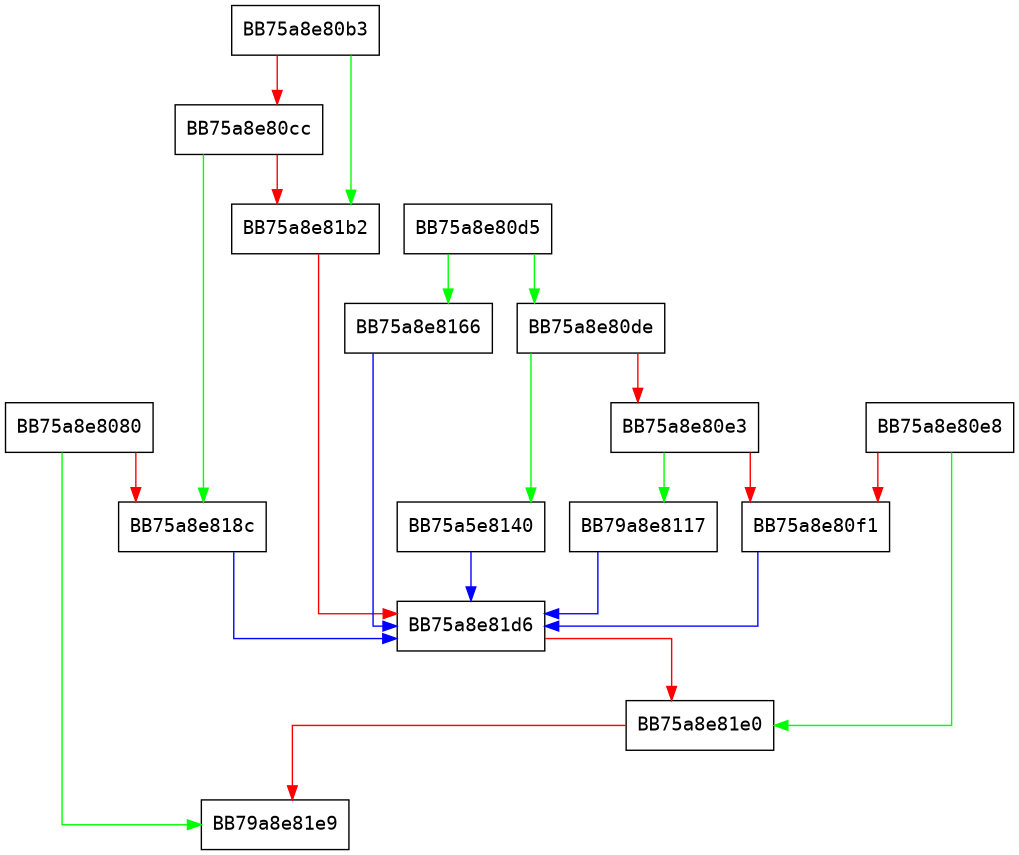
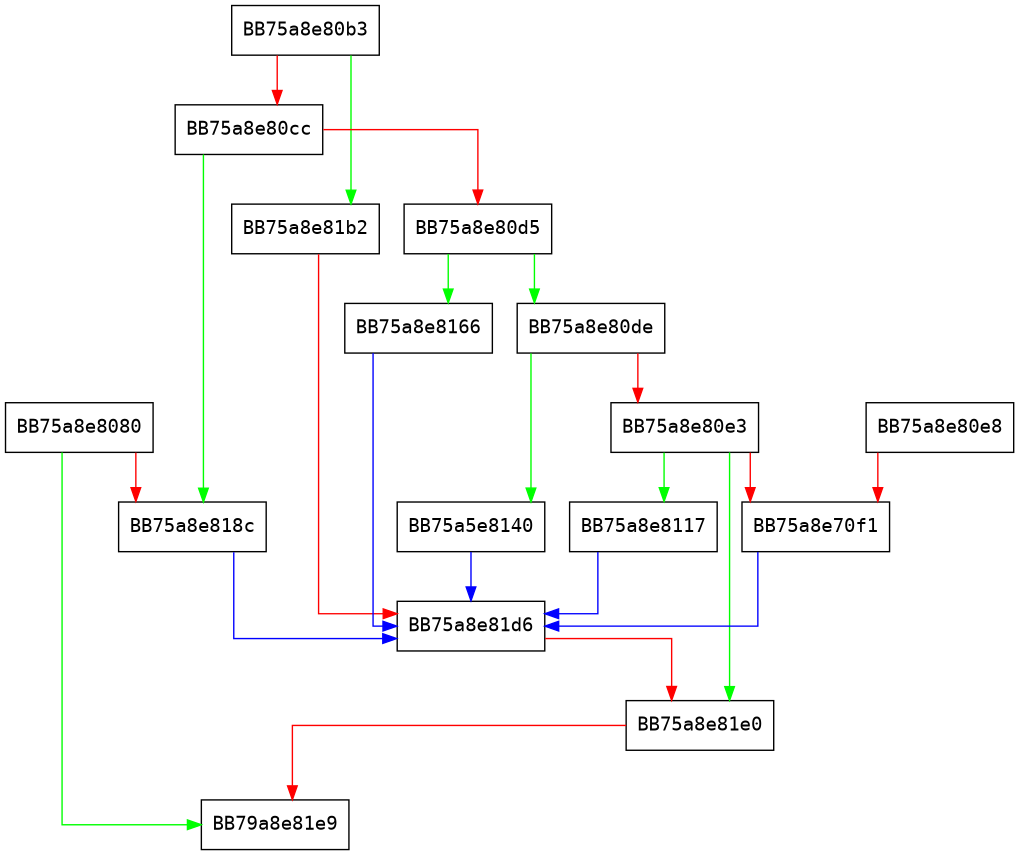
edge "BB75a8e80cc" -> "BB75a8e81b2": now "BB75a8e80cc" -> "BB75a8e80d5"
node "BB79a8e8117": label "BB79a8e8117" -> "BB75a8e8117"
node "BB75a8e80f1": label "BB75a8e80f1" -> "BB75a8e70f1"
edge "BB75a8e80e8" -> "BB75a8e81e0": now "BB75a8e80e3" -> "BB75a8e81e0"
